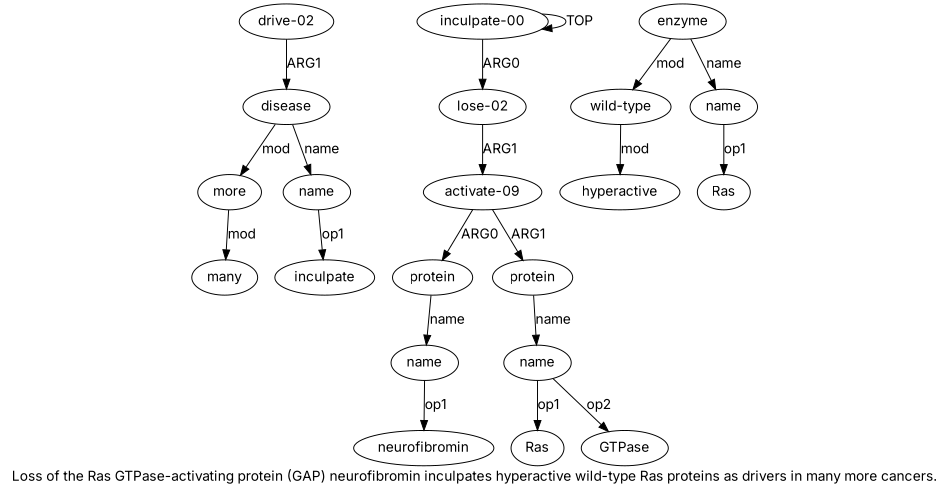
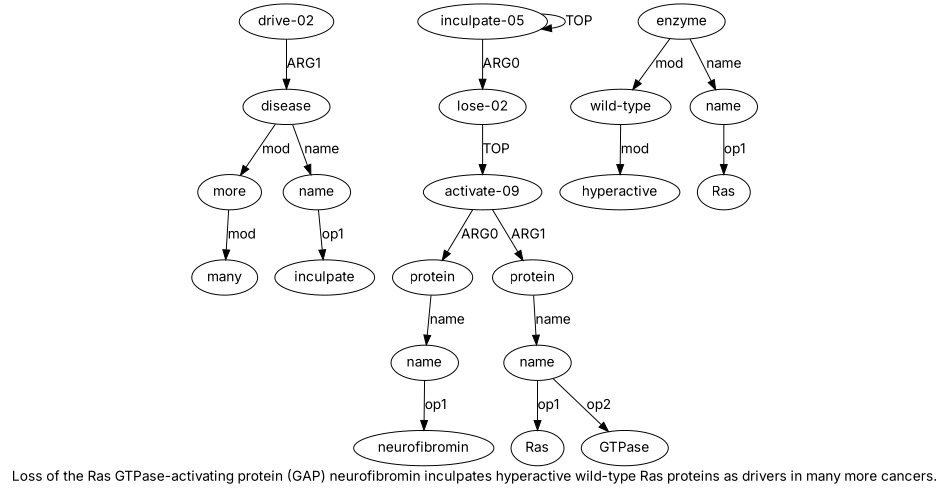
node "inculpate-00": label "inculpate-00" -> "inculpate-05"
edge "lose-02" -> "activate-09": label "ARG1" -> "TOP"
